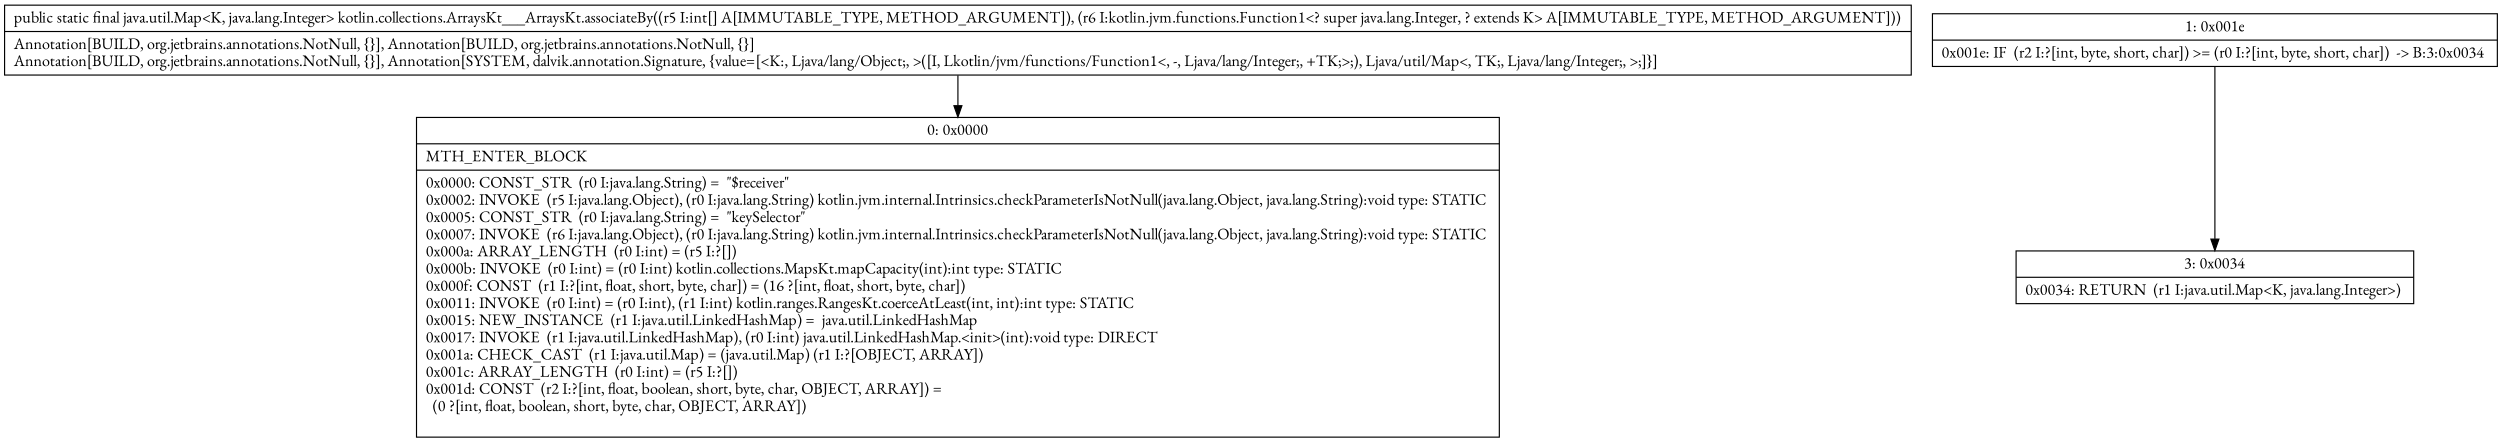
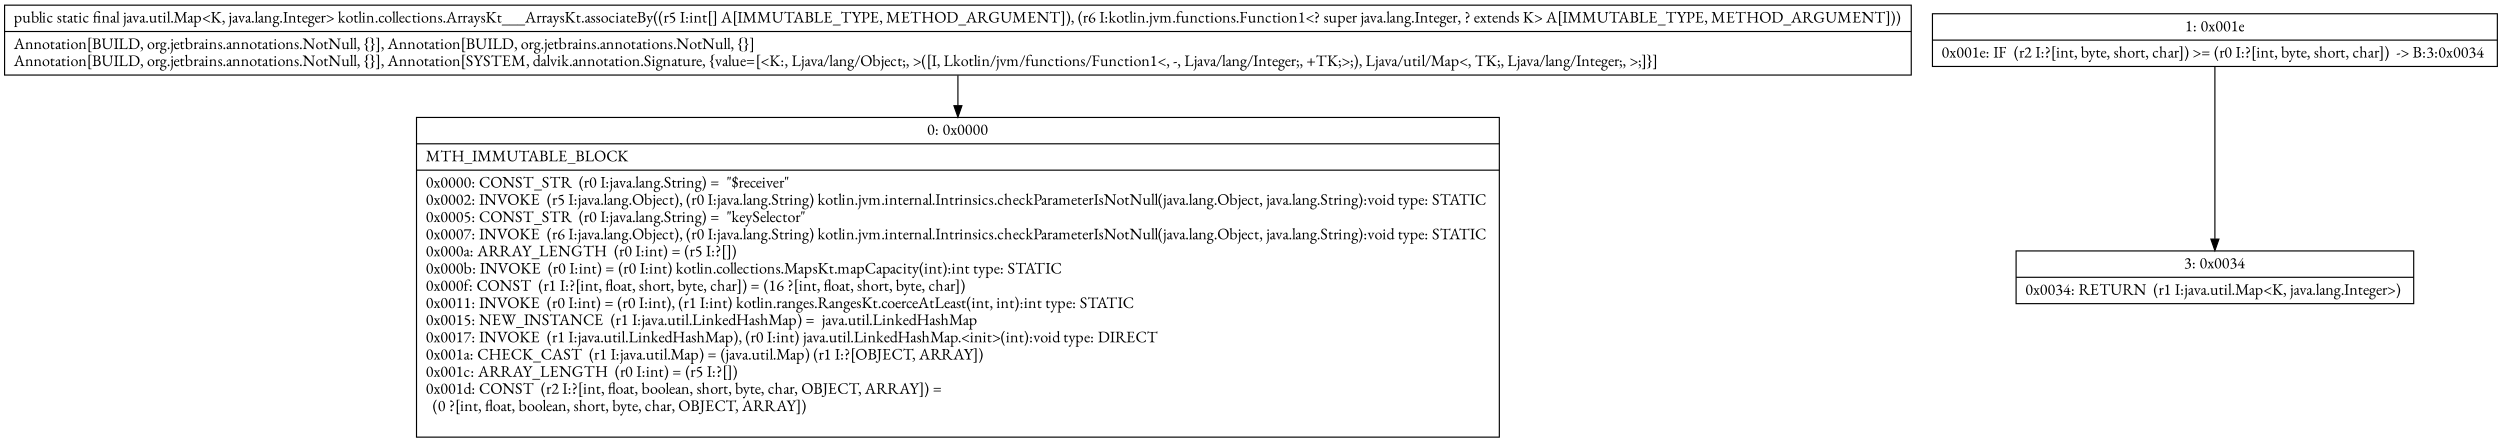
node "0: 0x0000": text "MTH_ENTER_BLOCK" -> "MTH_IMMUTABLE_BLOCK"
